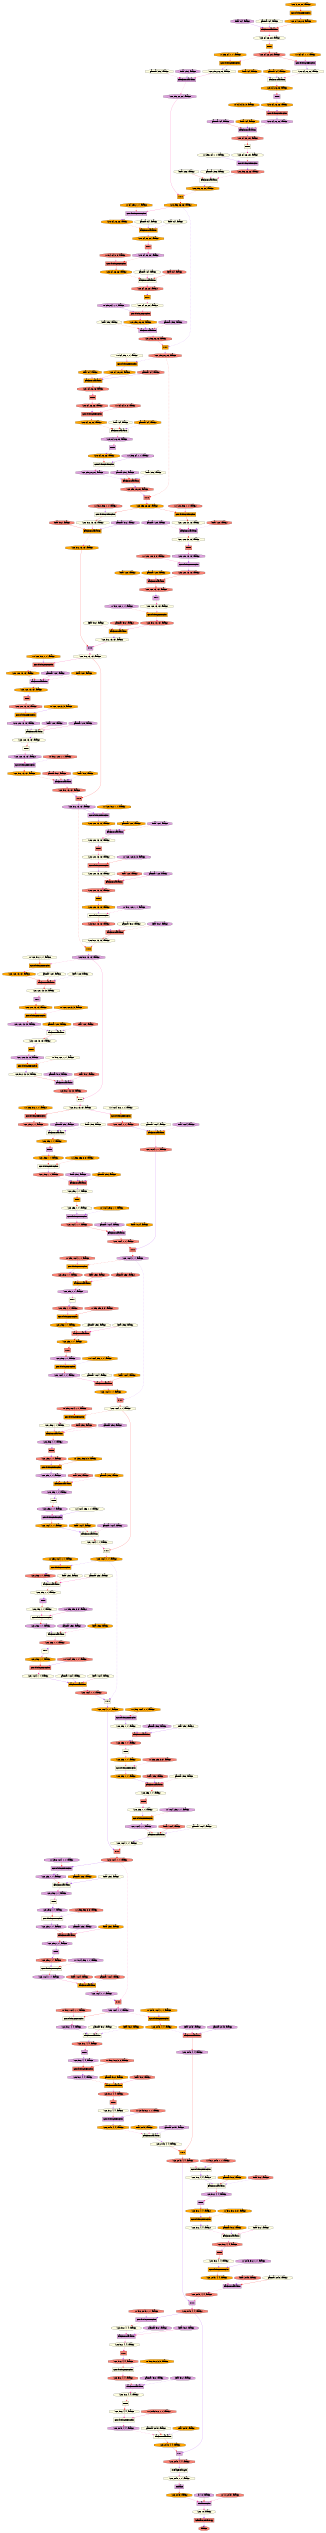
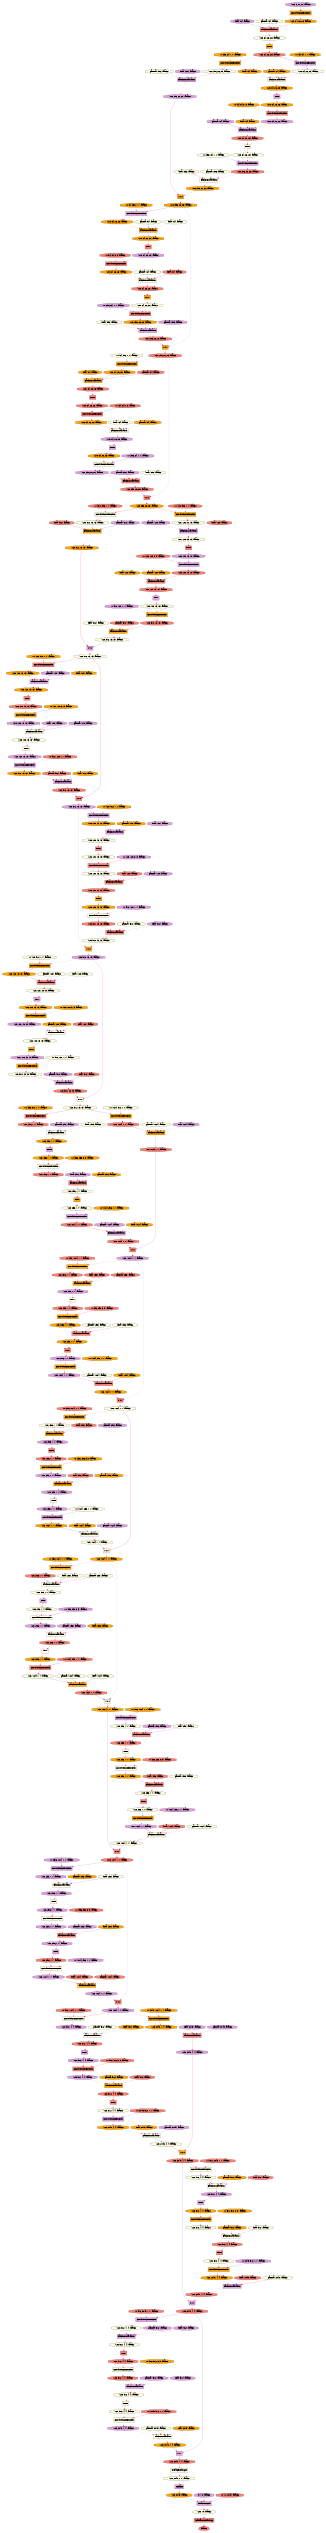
node "(128, 3, 28, 28), float32": fillcolor orange -> plum
